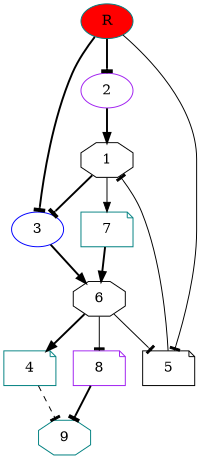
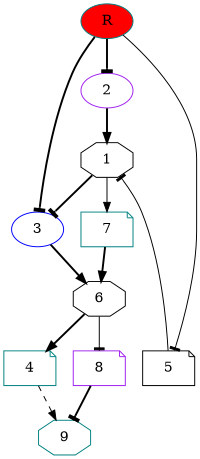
edge "6" -> "5": removed
edge "4" -> "9": arrowhead tee -> normal
